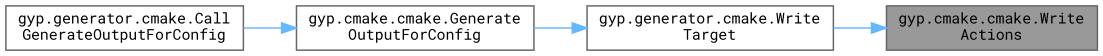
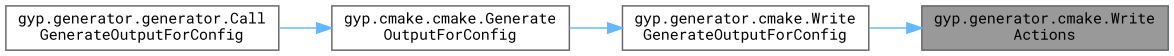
node "gyp.generator.cmake.Call GenerateOutputForConfig": label "gyp.generator.cmake.Call GenerateOutputForConfig" -> "gyp.generator.generator.Call GenerateOutputForConfig"
node "gyp.generator.cmake.Write Target": label "gyp.generator.cmake.Write Target" -> "gyp.generator.cmake.Write GenerateOutputForConfig"
node "gyp.cmake.cmake.Write Actions": label "gyp.cmake.cmake.Write Actions" -> "gyp.generator.cmake.Write Actions"
